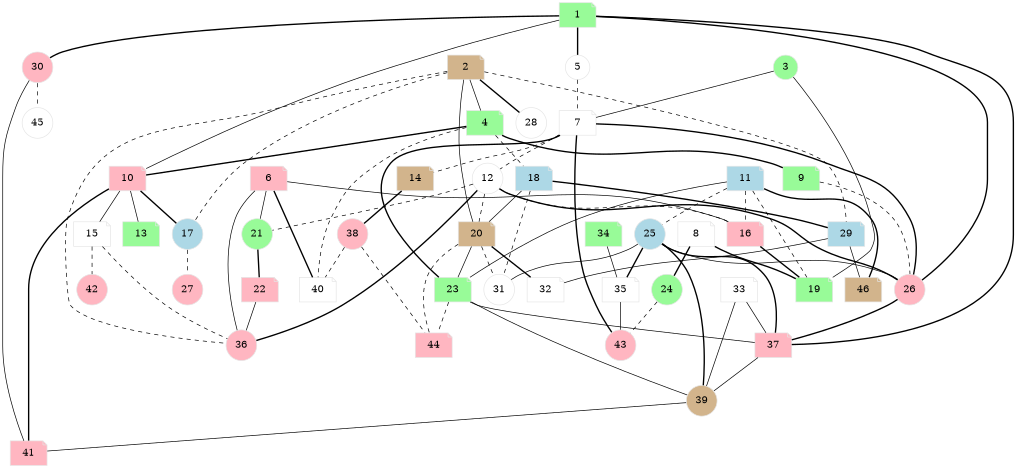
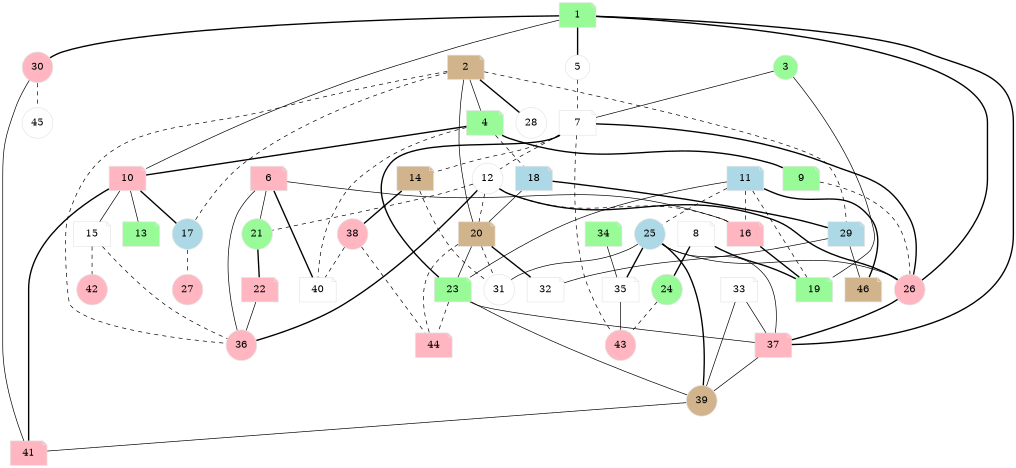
edge "18" -- "31": now "14" -- "31"
edge "7" -- "43": style bold -> dashed
edge "25" -- "37": style bold -> solid
